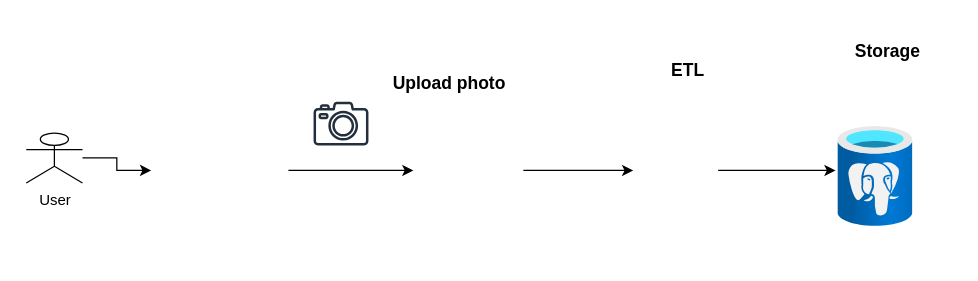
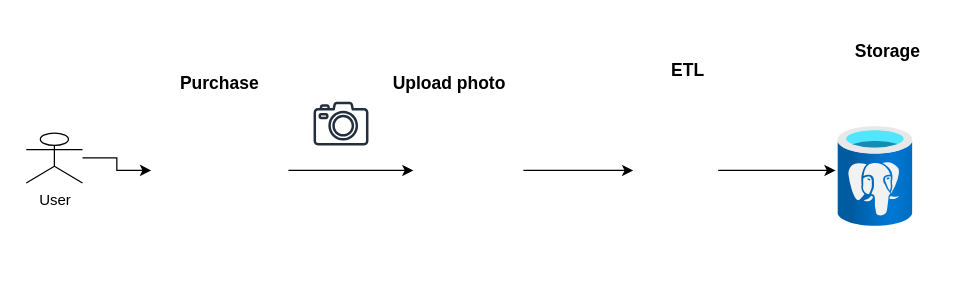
node "Purchase": added
